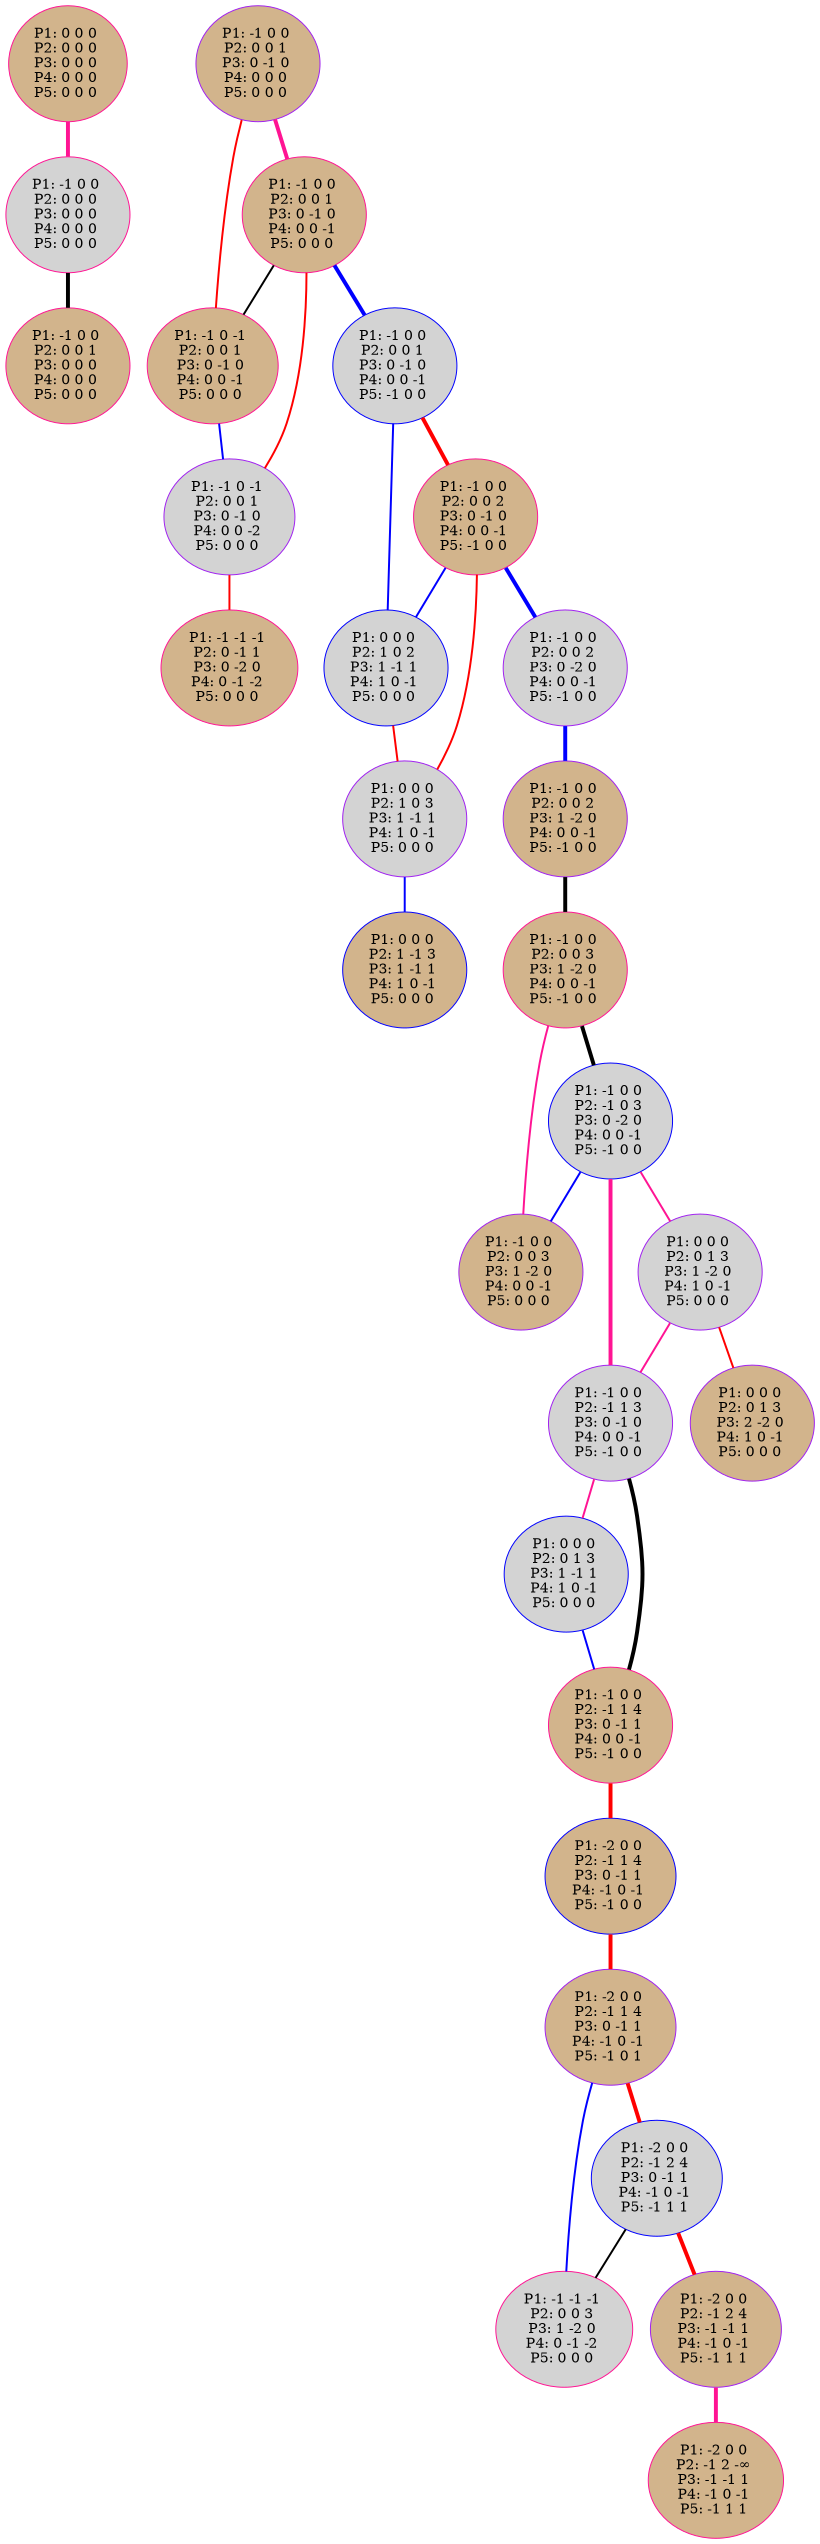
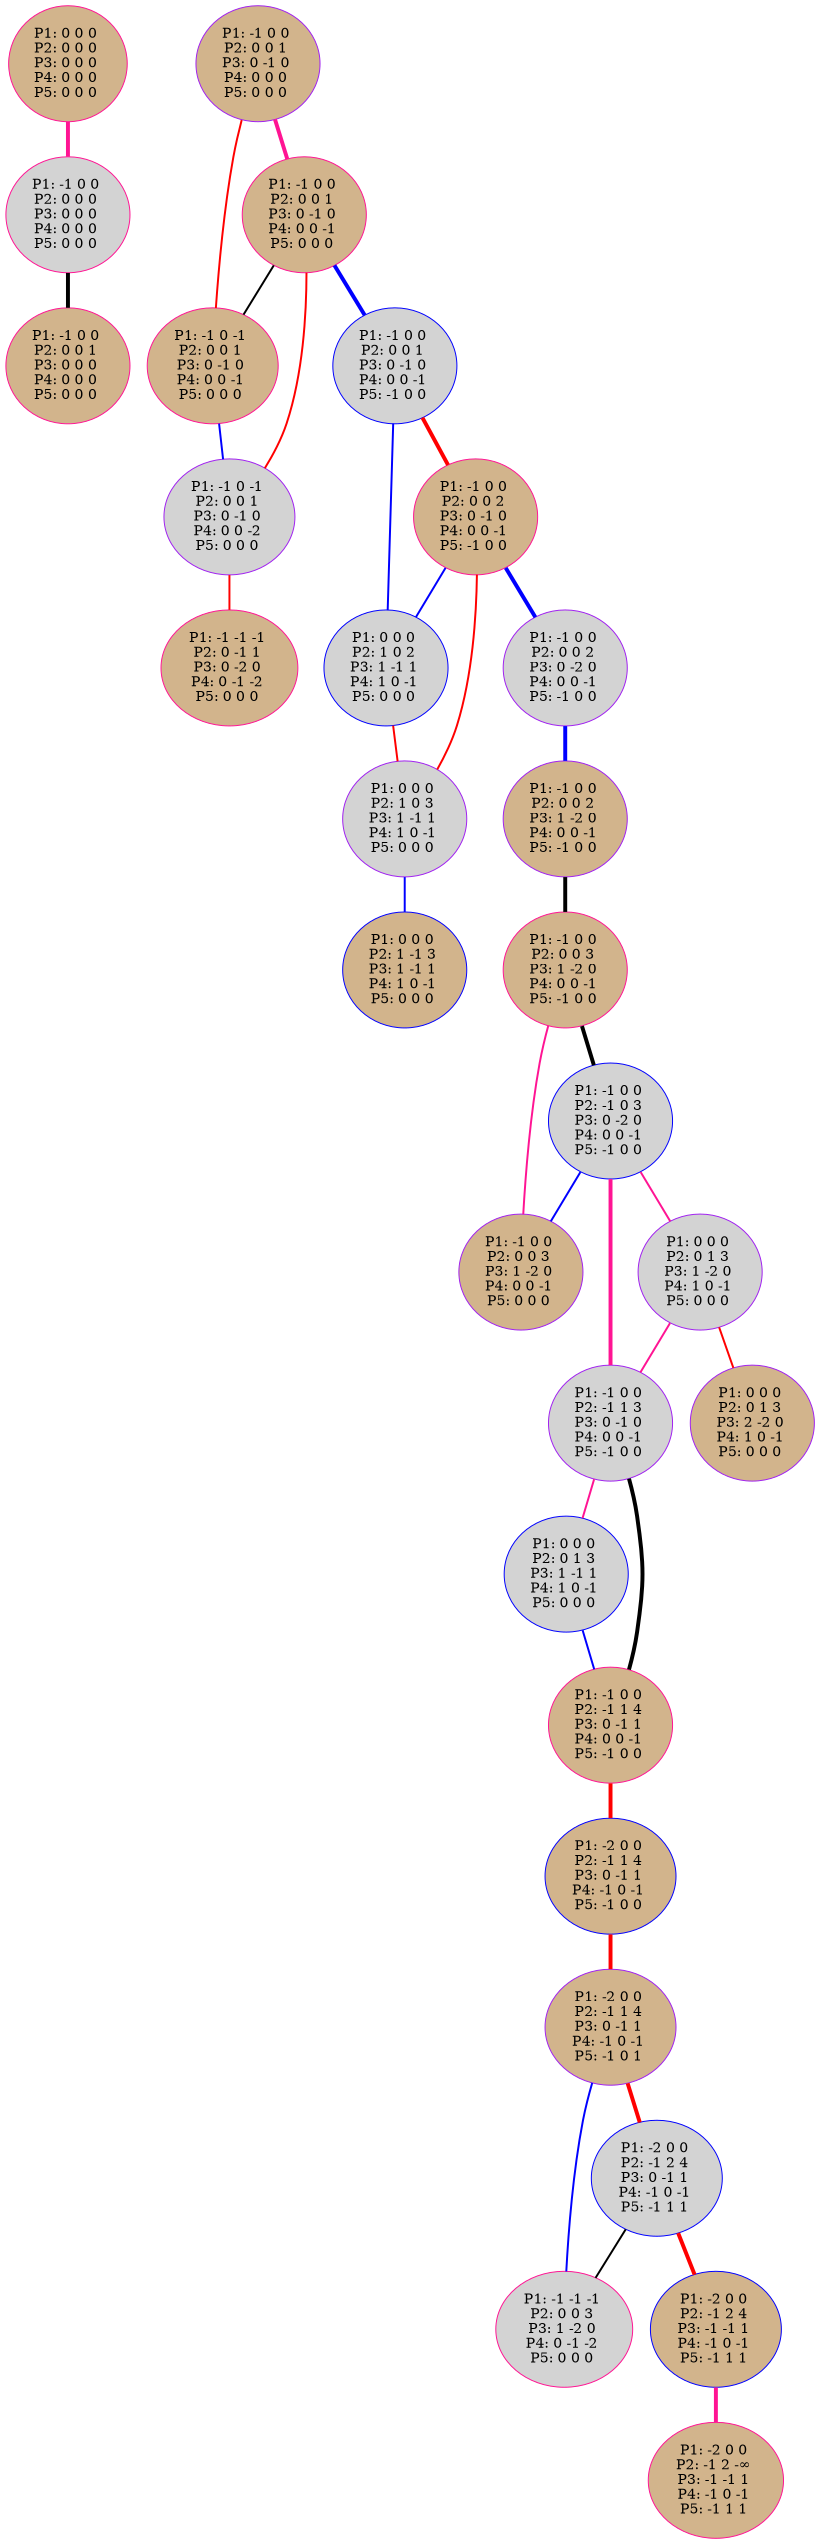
node "P1: -2 0 0 P2: -1 2 4 P3: -1 -1 1 P4: -1 0 -1 P5: -1 1 1": color purple -> blue
